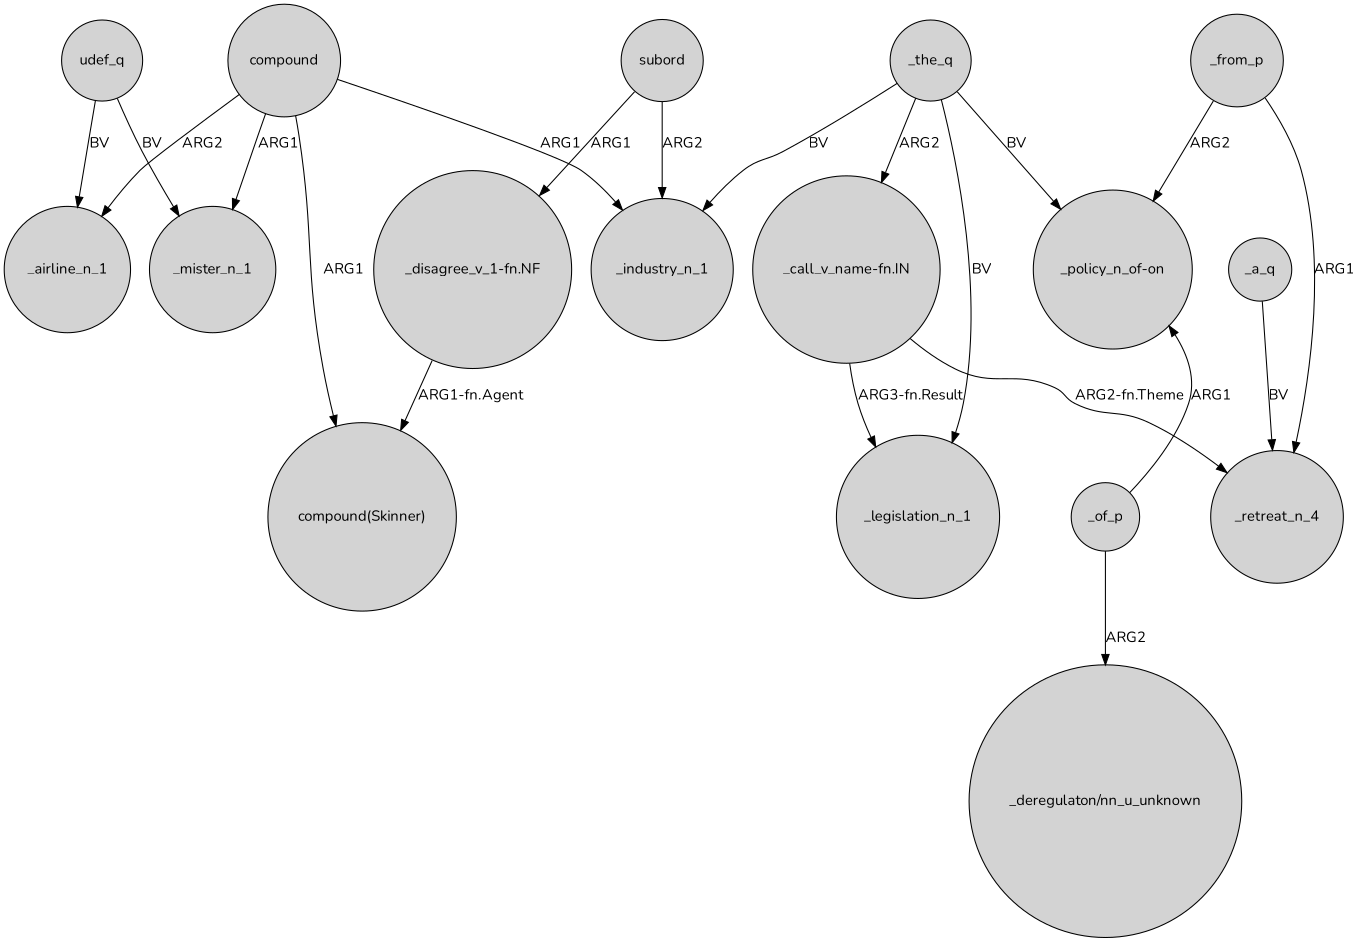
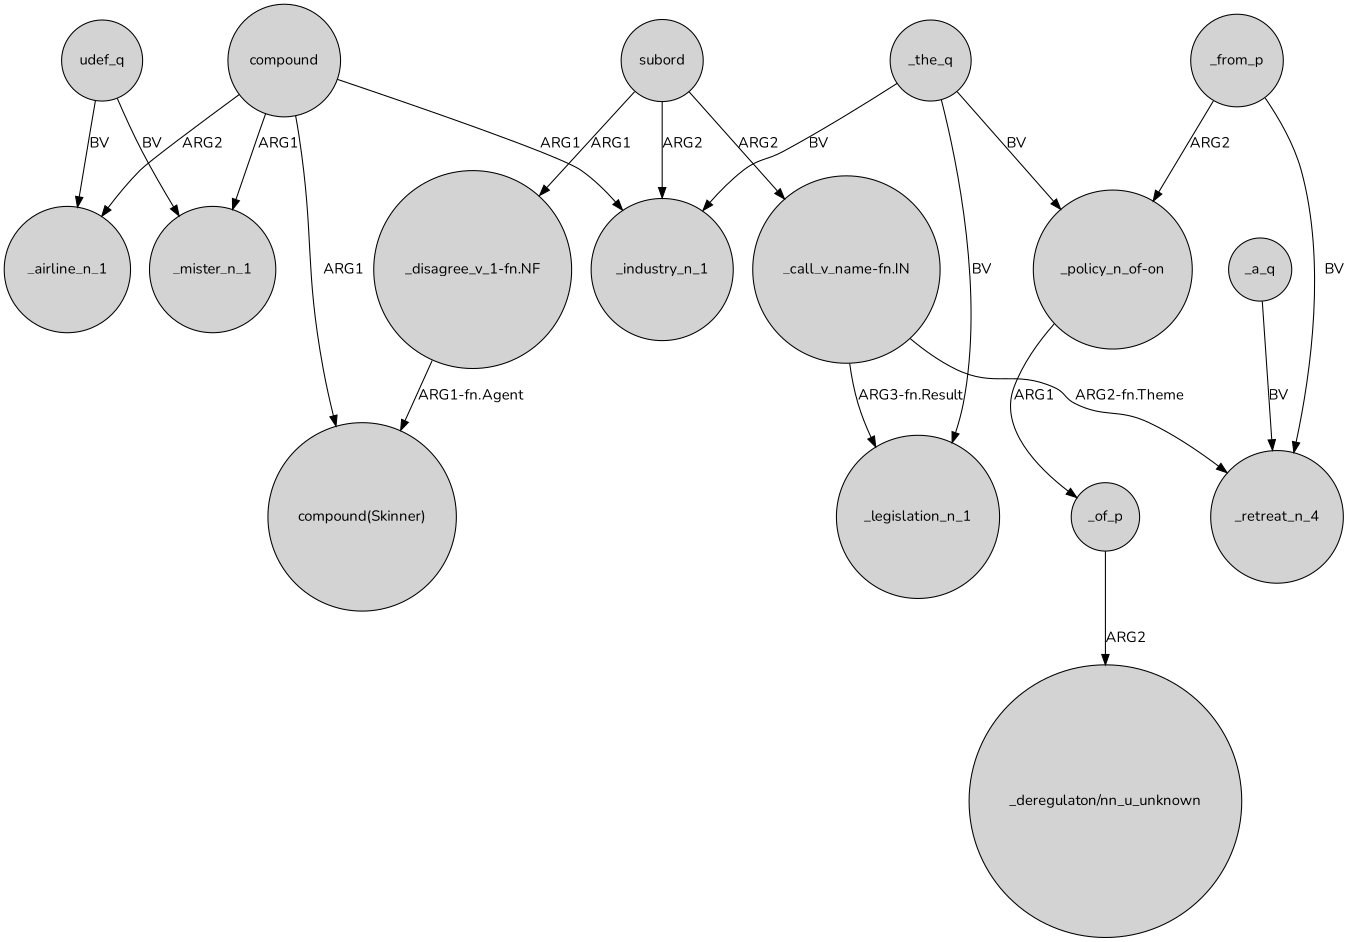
edge "_the_q" -> "_call_v_name-fn.IN": now "subord" -> "_call_v_name-fn.IN"
edge "_from_p" -> "_retreat_n_4": label "ARG1" -> "BV"
edge "_of_p" -> "_policy_n_of-on": reversed
